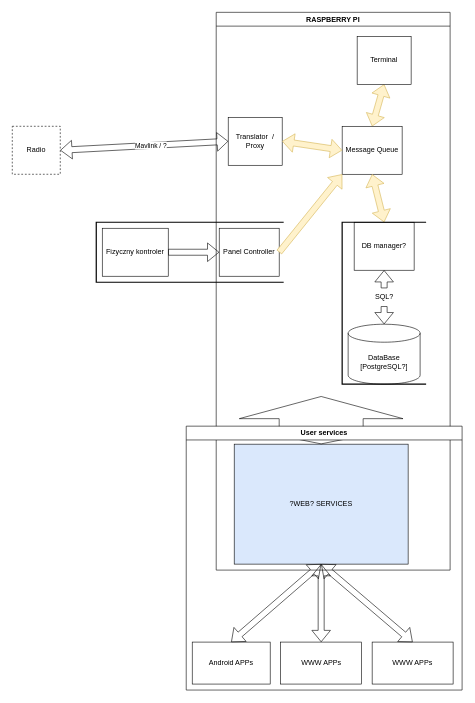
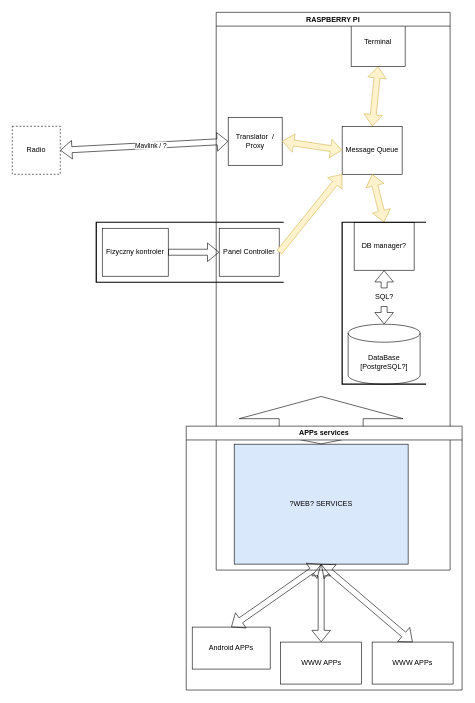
node "Terminal": moved (384, 60) -> (378, 42)
node "User services": label "User services" -> "APPs services"
node "Android APPs": moved (231, 663) -> (231, 648)
